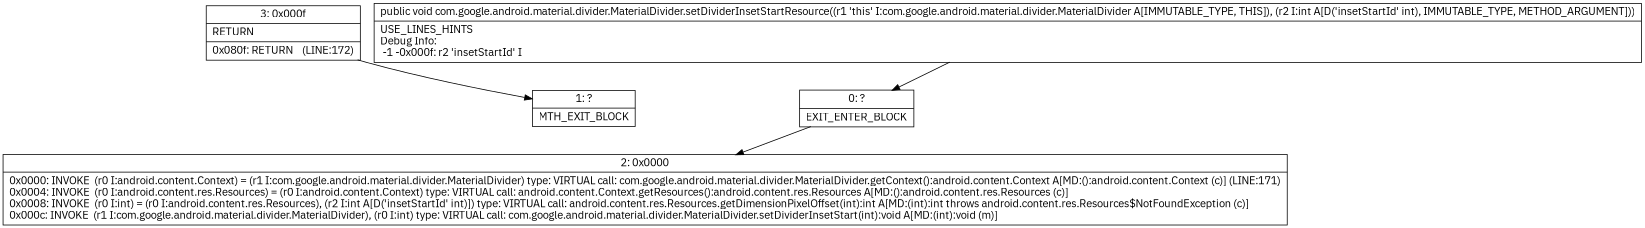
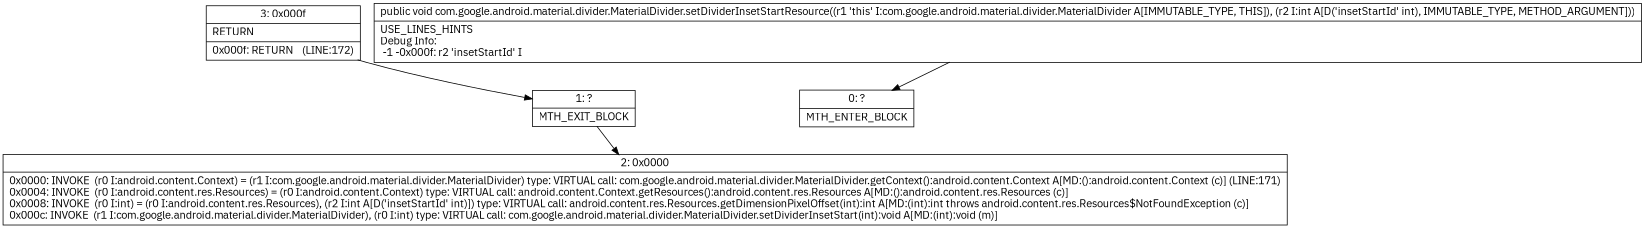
node "3: 0x000f": text "0x080f: RETURN    (LINE:172)" -> "0x000f: RETURN    (LINE:172)"
node "0: ?": text "EXIT_ENTER_BLOCK" -> "MTH_ENTER_BLOCK"
edge "0: ?" -> "2: 0x0000": now "1: ?" -> "2: 0x0000"
